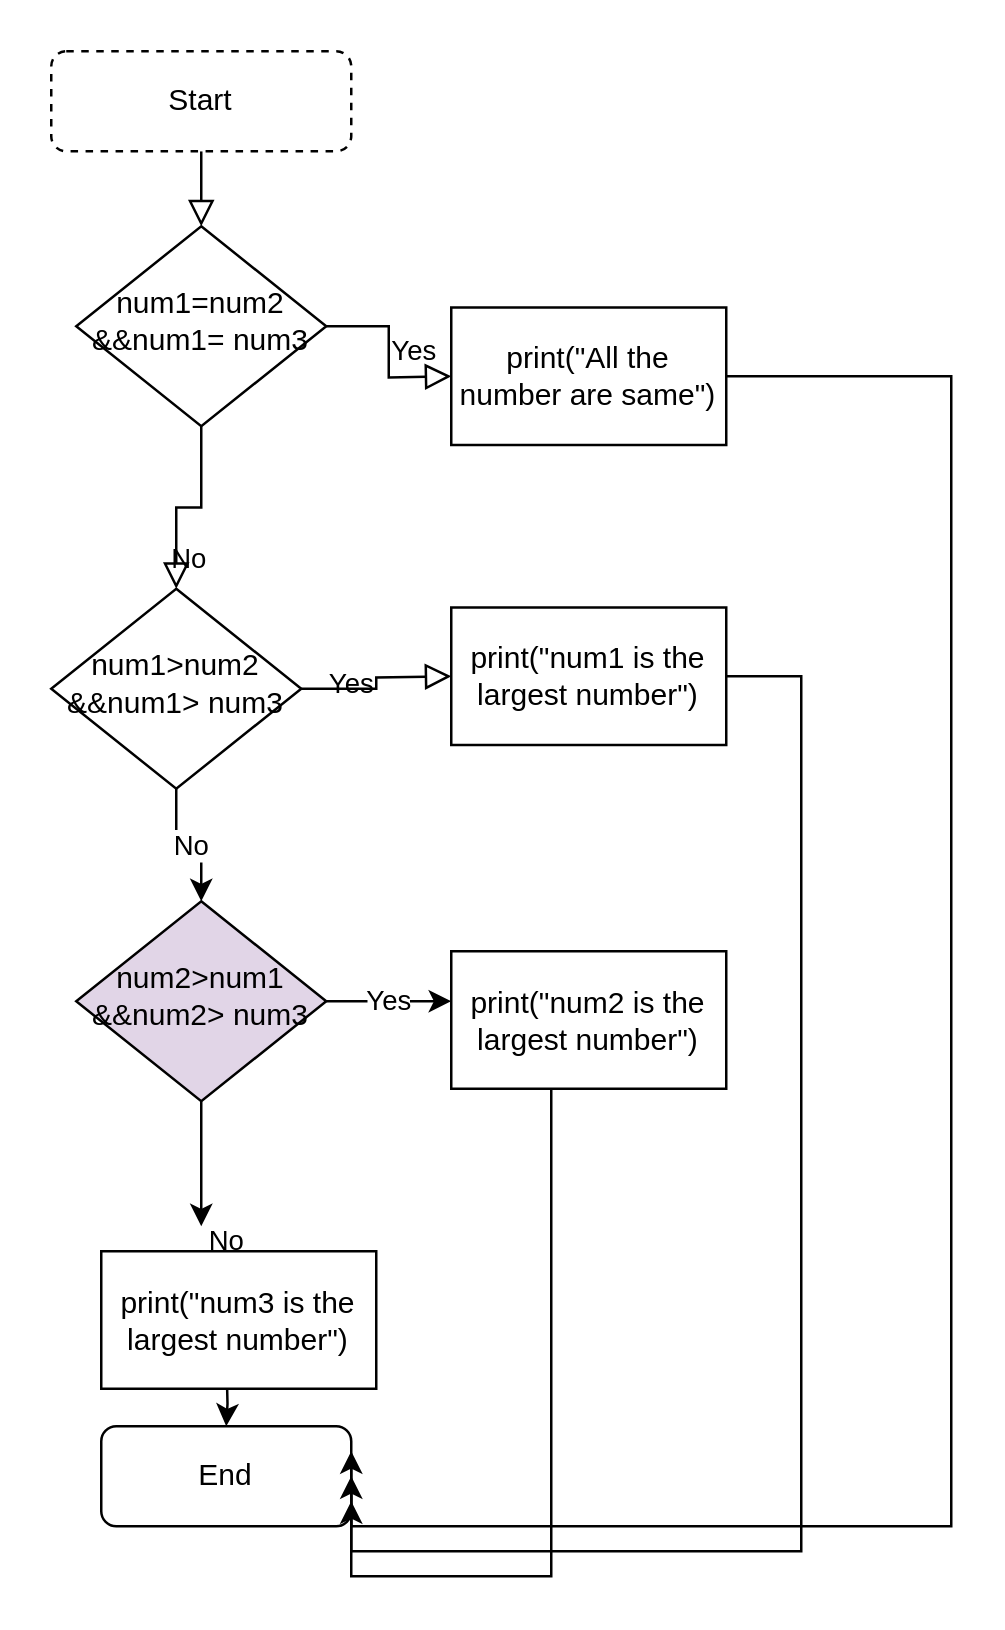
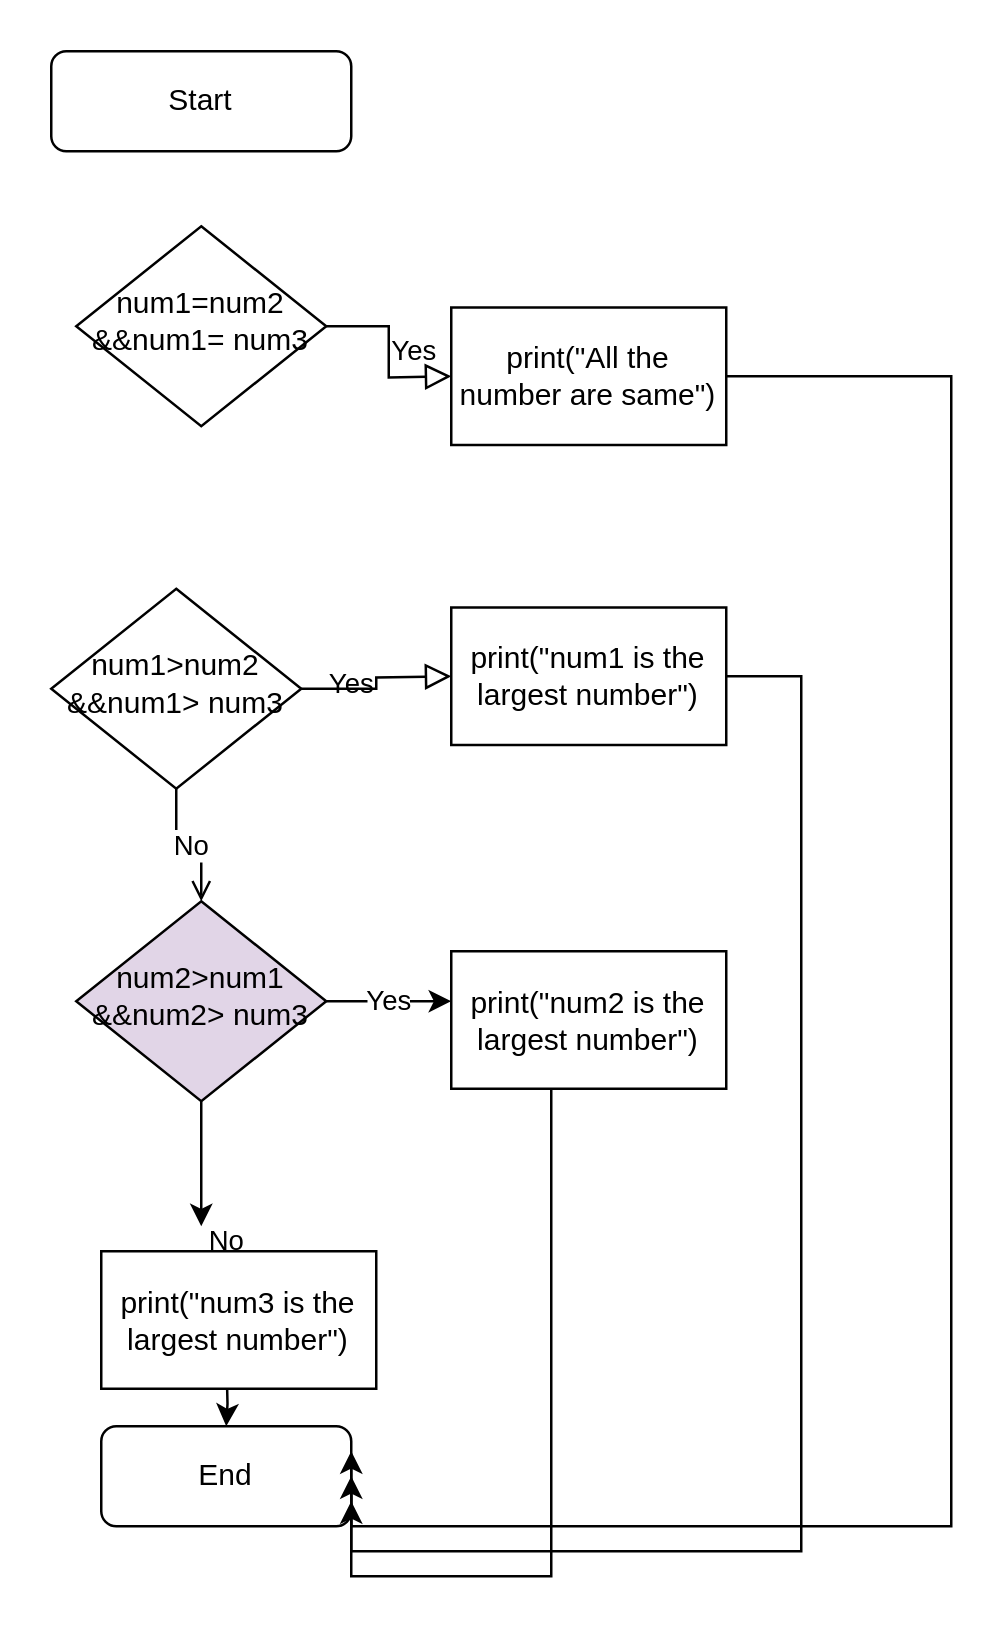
node "Start": style dashed -> solid
edge "Start" -> "num1=num2 &&num1= num3": removed
edge "num1=num2 &&num1= num3" -> "num1>num2 &&num1> num3": removed, label "No"
edge "num1>num2 &&num1> num3" -> "num2>num1 &&num2> num3": arrowhead classic -> open
